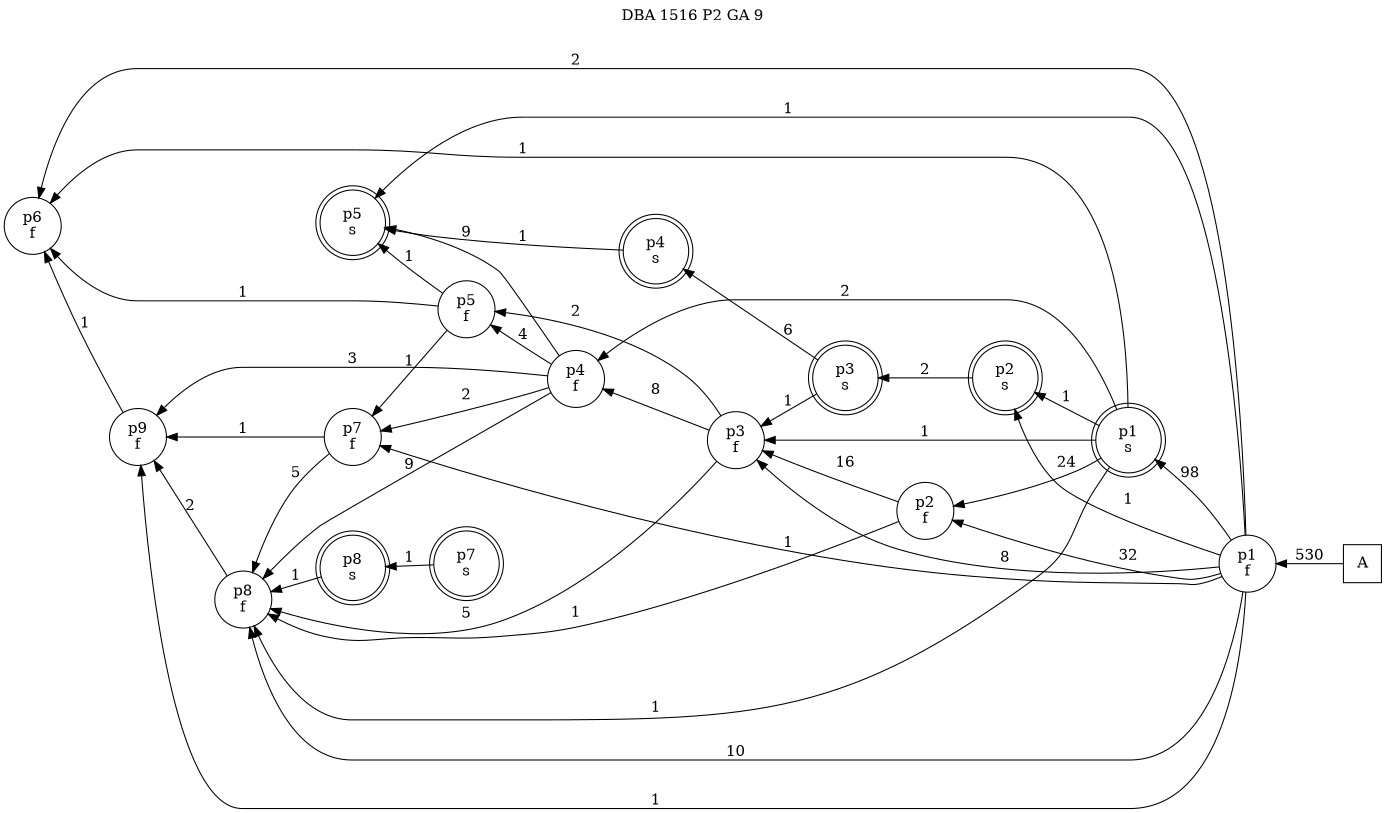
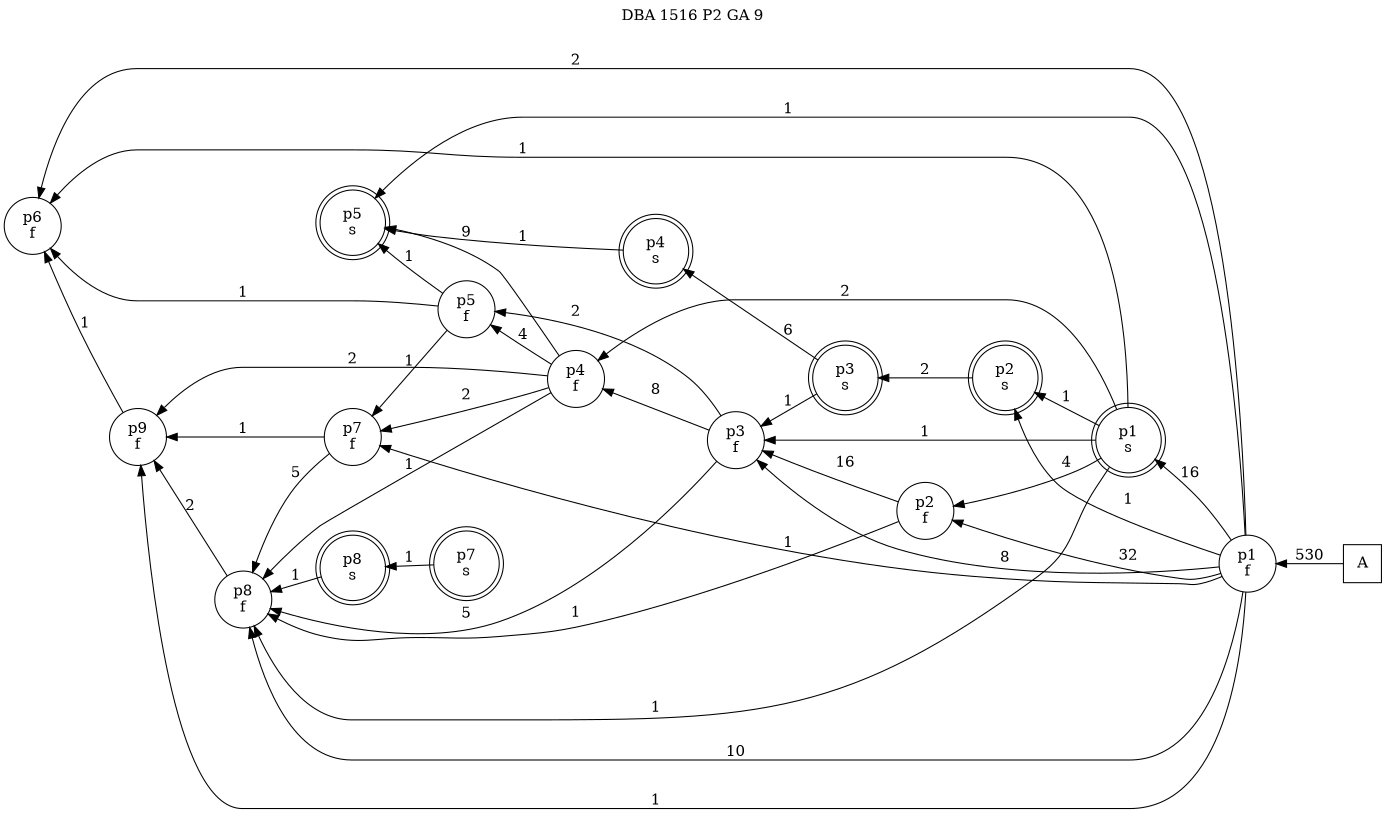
edge "p4 f" -> "p9 f": label "3" -> "2"
edge "p1 s" -> "p2 f": label "24" -> "4"
edge "p4 f" -> "p8 f": label "9" -> "1"
edge "p1 f" -> "p1 s": label "98" -> "16"
